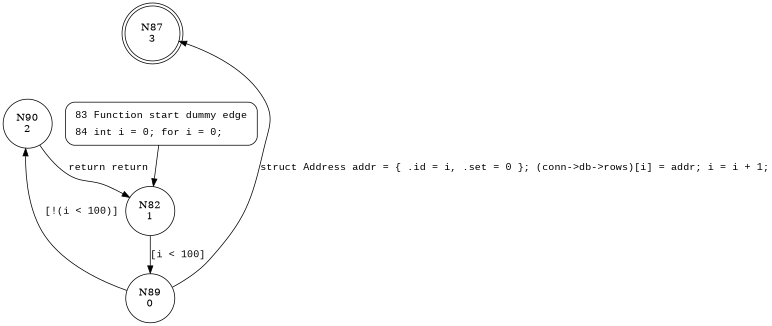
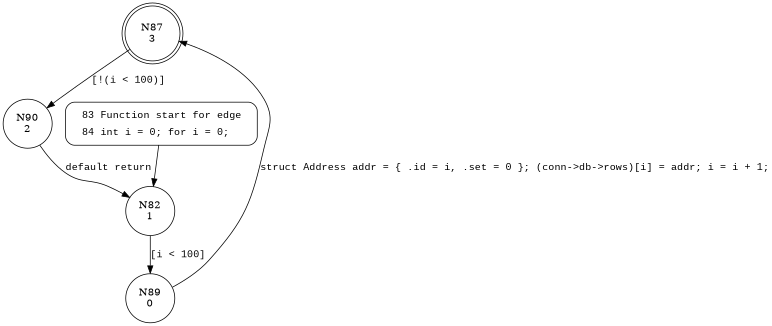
node "83": text "Function start dummy edge" -> "Function start for edge"
edge "N90 2" -> "N82 1": label "return return" -> "default return"
edge "N89 0" -> "N90 2": now "N87 3" -> "N90 2"
